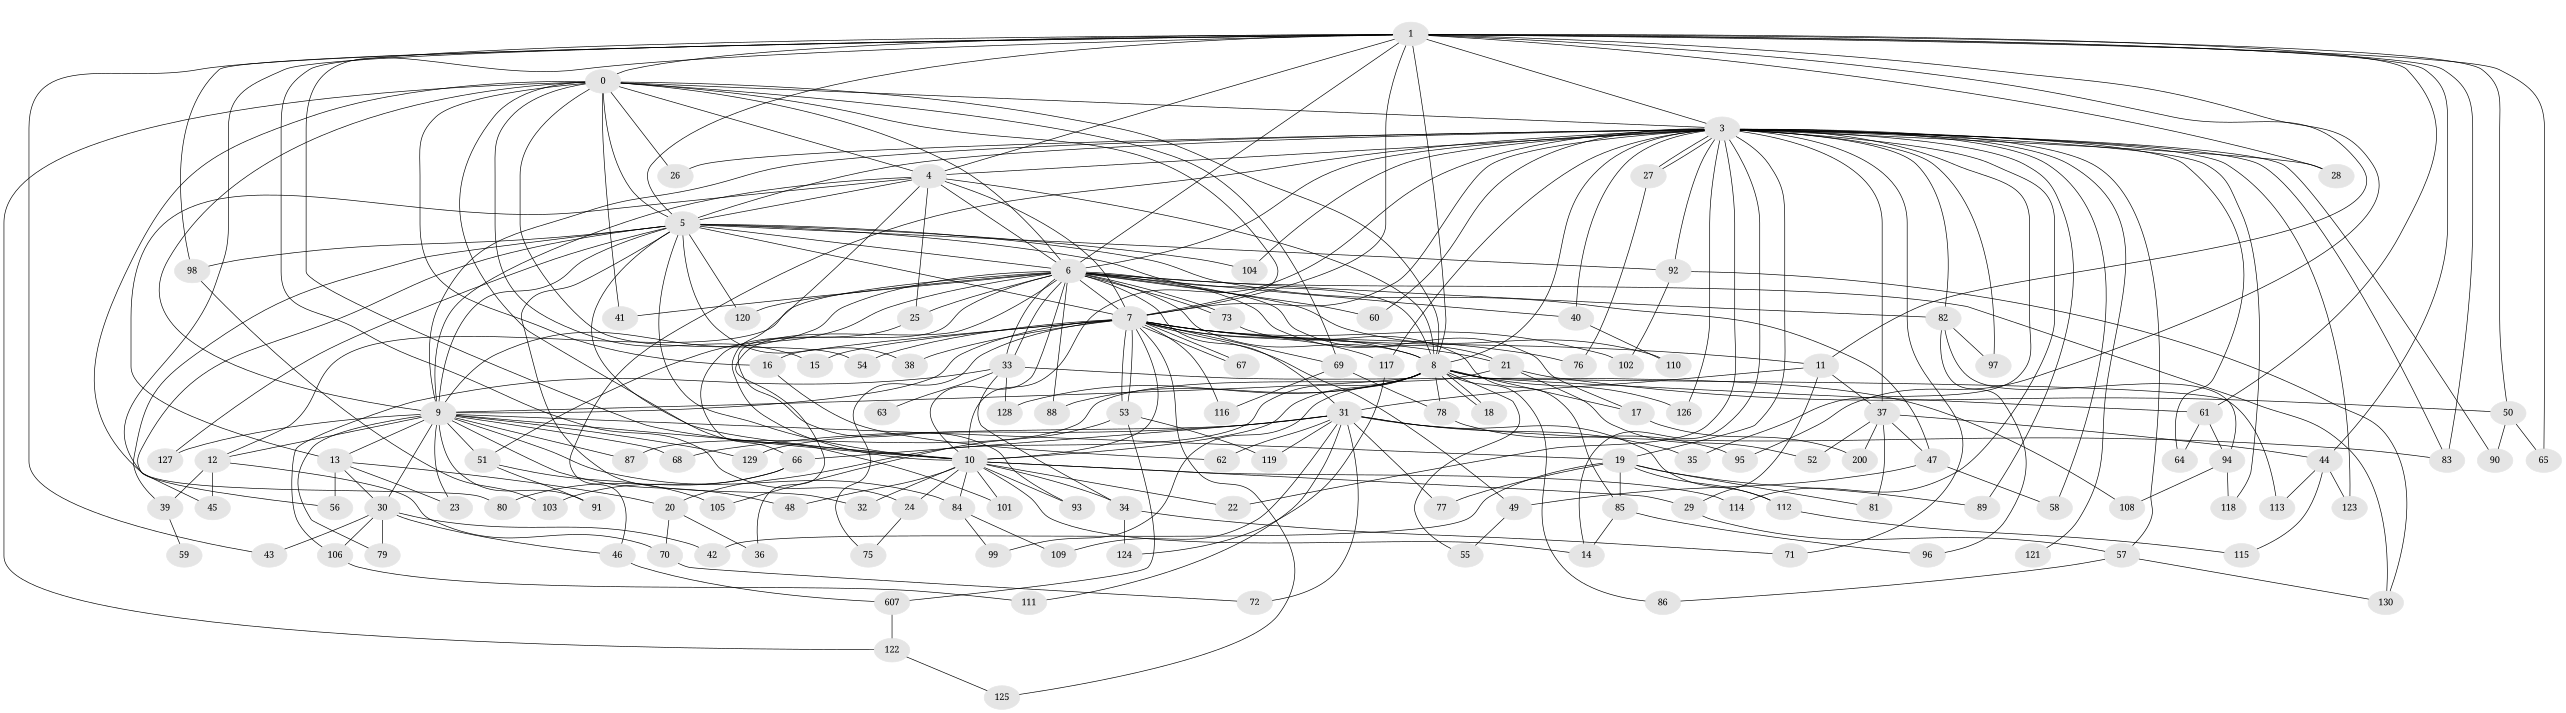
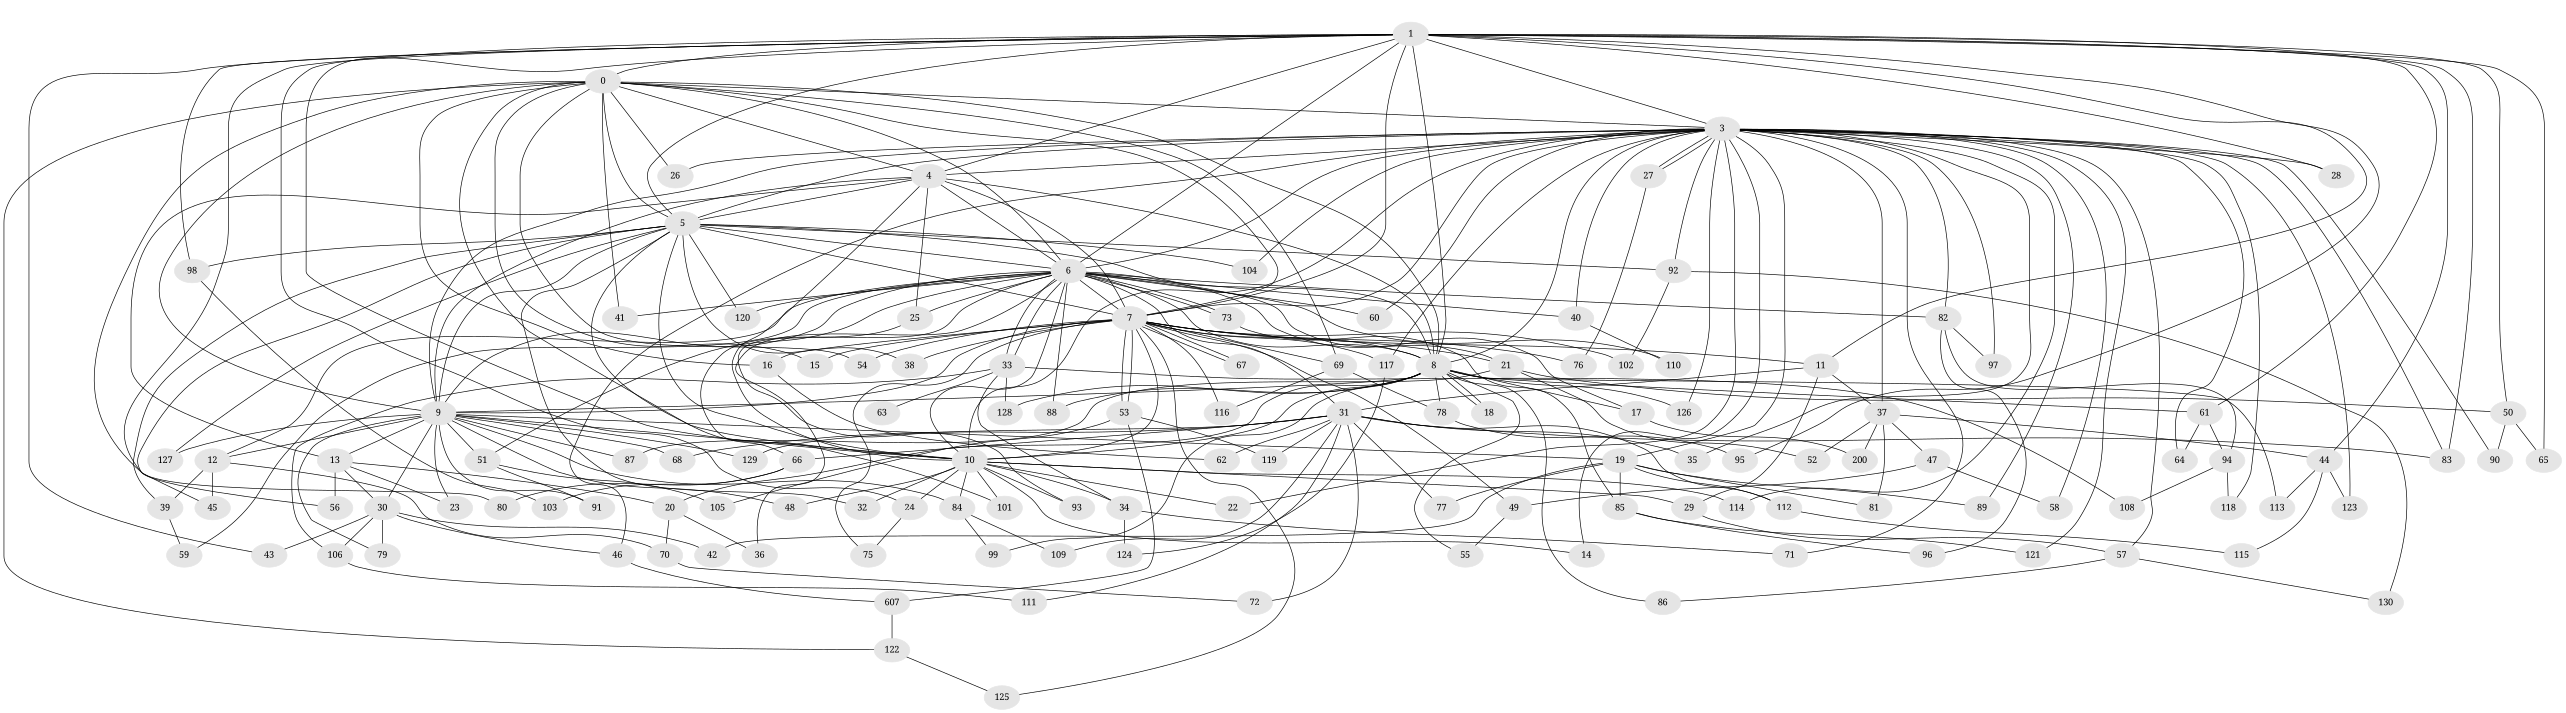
edge "5" -- "47": removed
edge "6" -- "130": now "6" -- "59"
edge "85" -- "14": now "85" -- "121"
